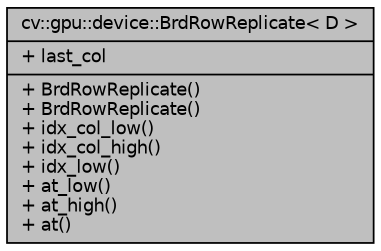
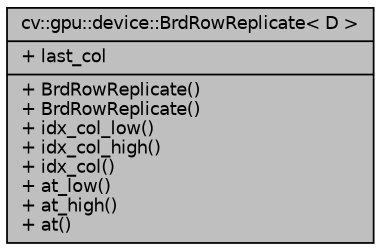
node "cv::gpu::device::BrdRowReplicate< D >": text "+ idx_low()" -> "+ idx_col()"
